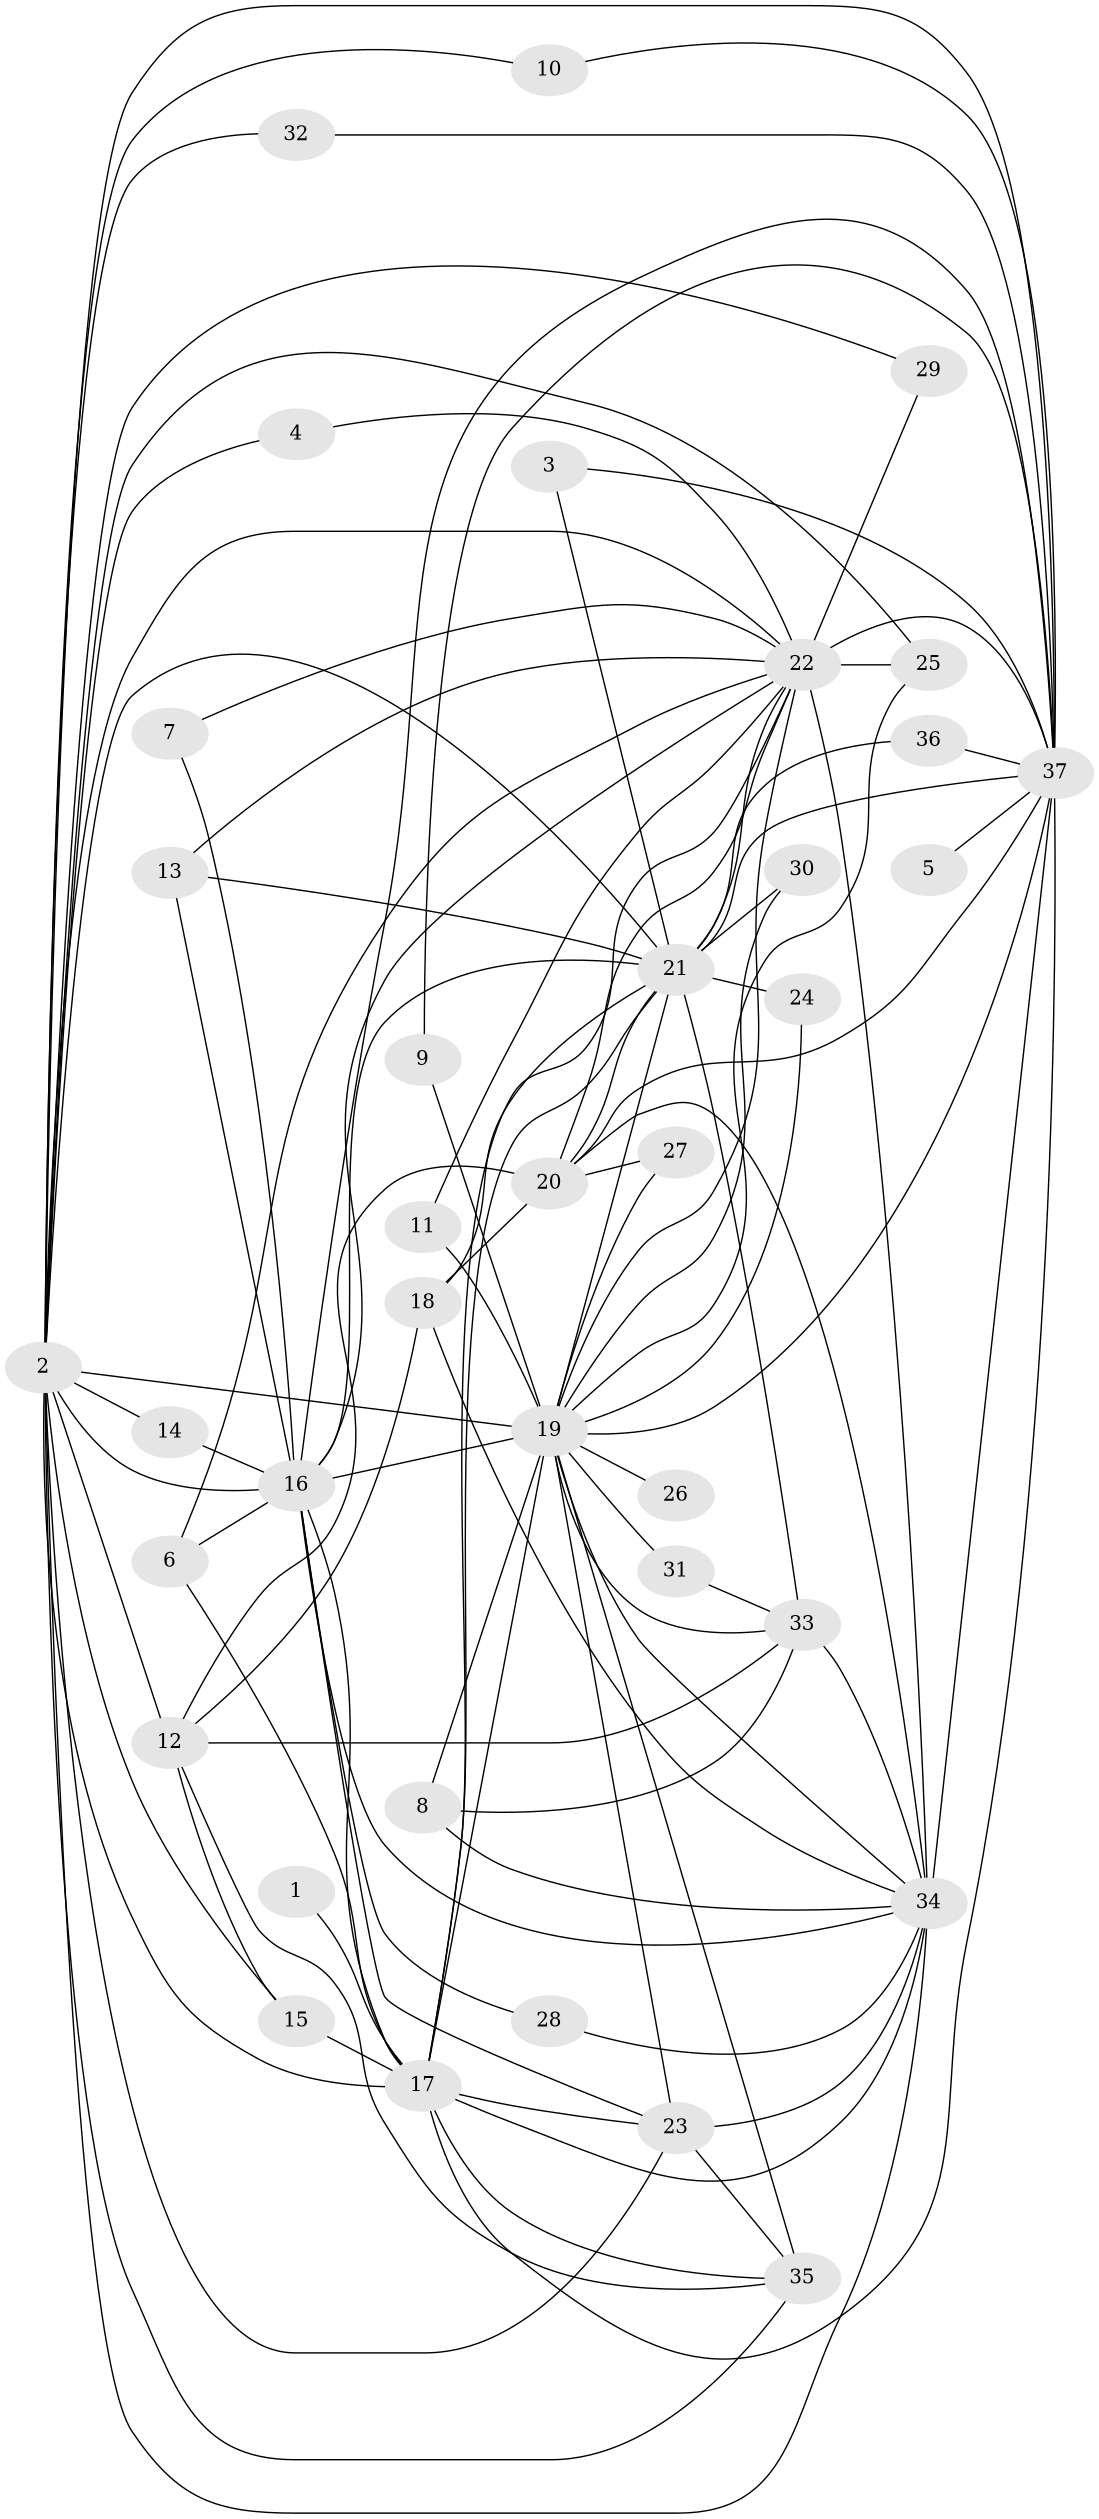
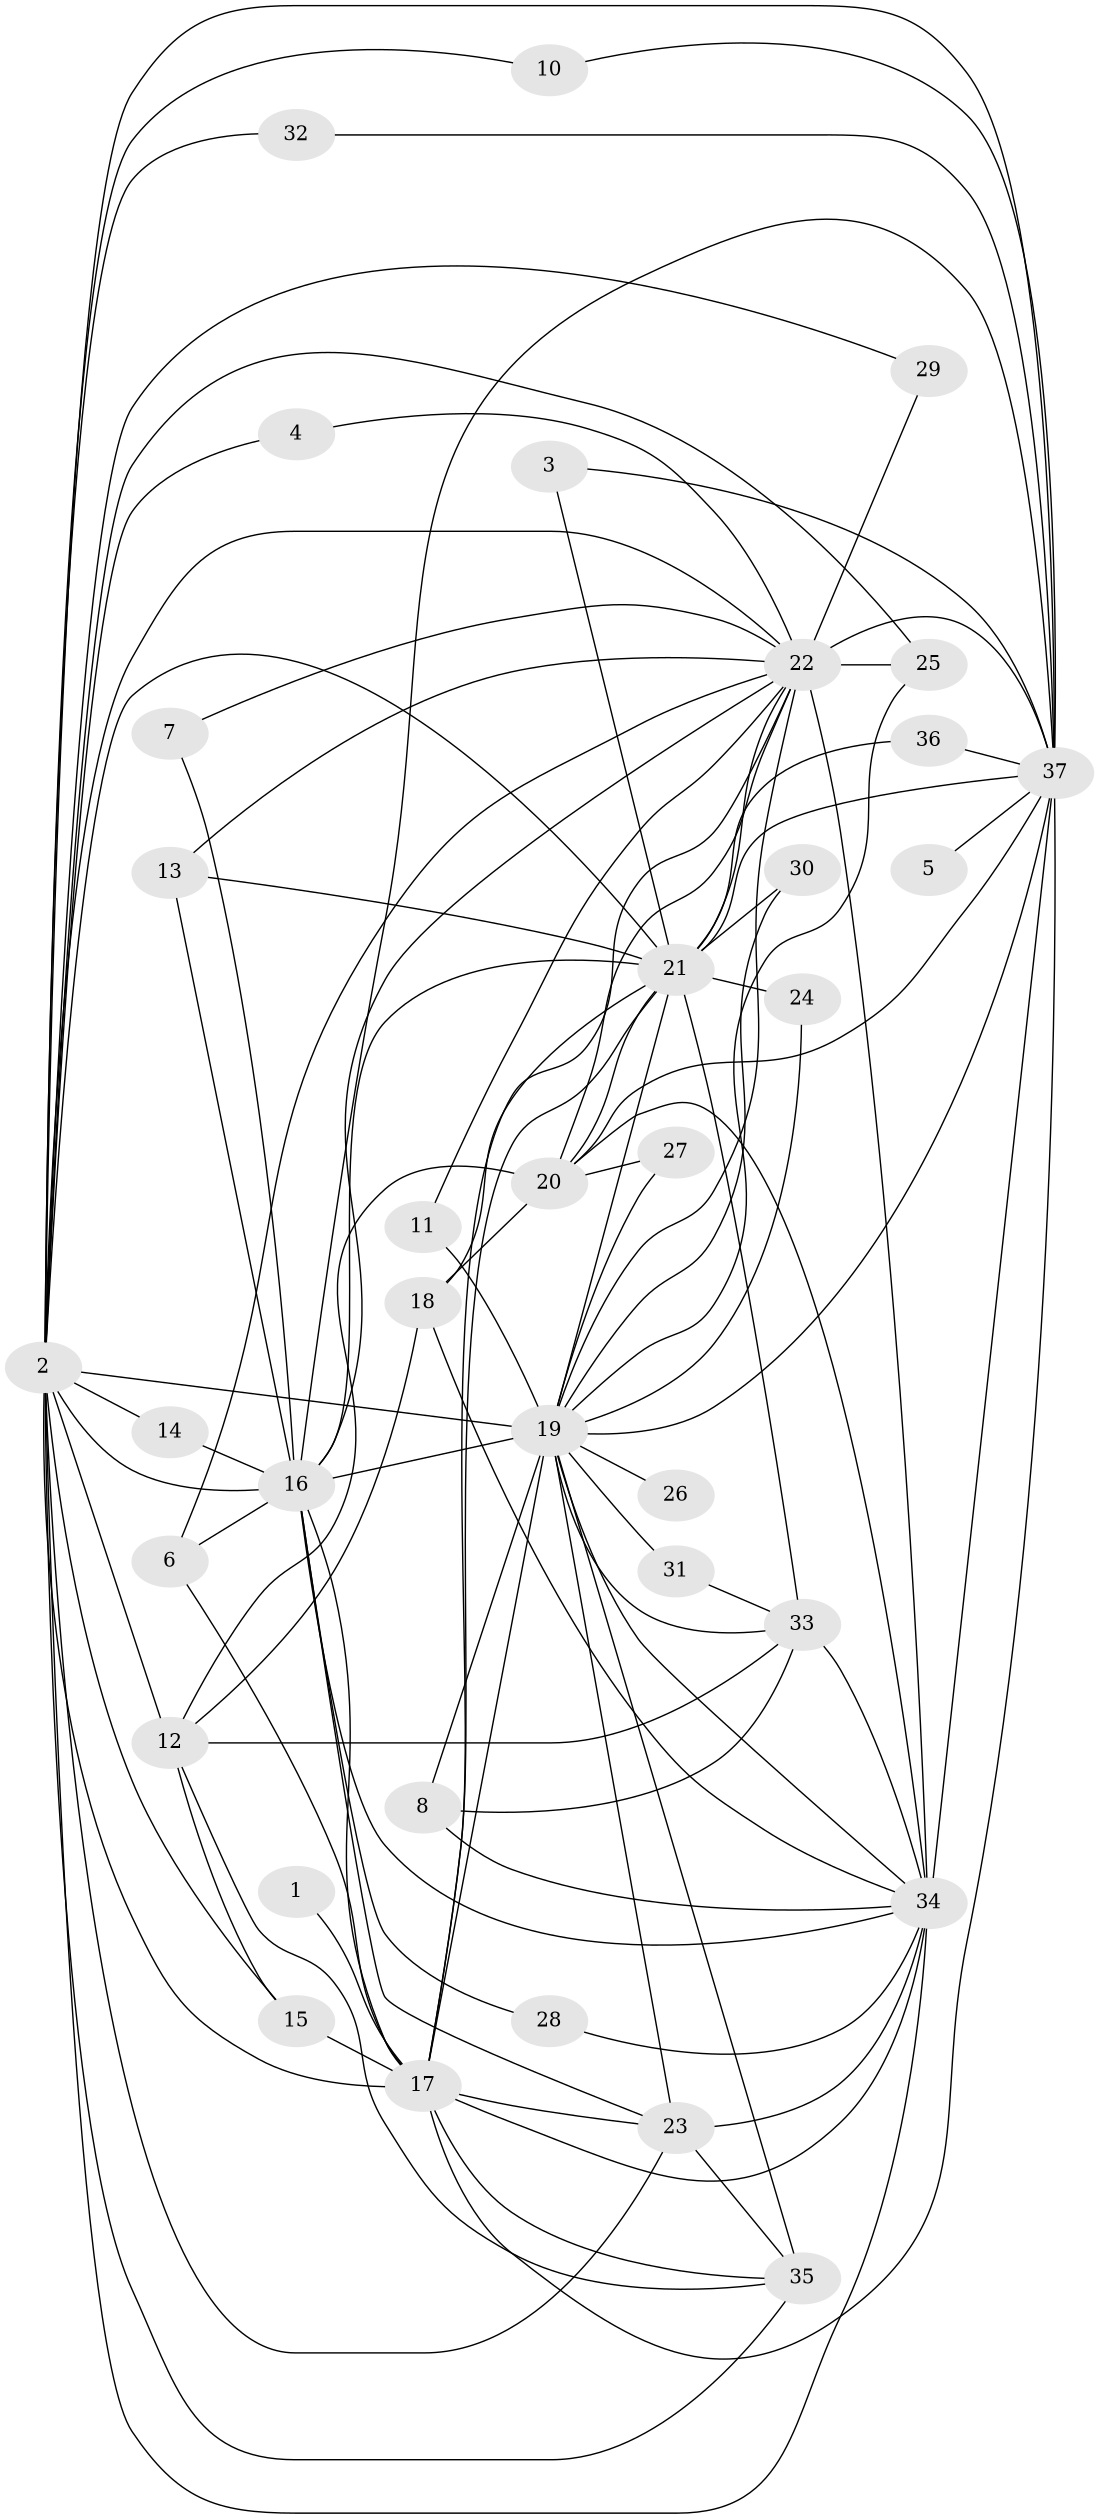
node "9": removed
